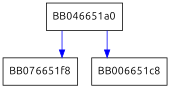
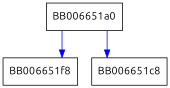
node "BB046651a0": label "BB046651a0" -> "BB006651a0"
node "BB076651f8": label "BB076651f8" -> "BB006651f8"
